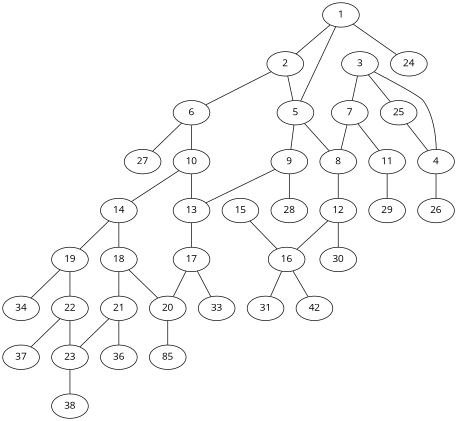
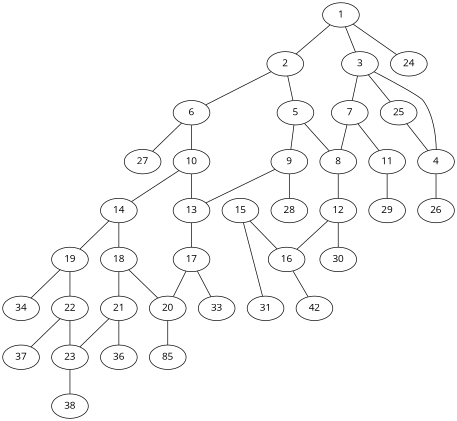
edge "1" -- "5": now "1" -- "3"
edge "16" -- "31": now "15" -- "31"
